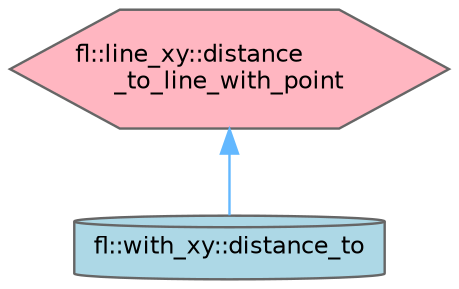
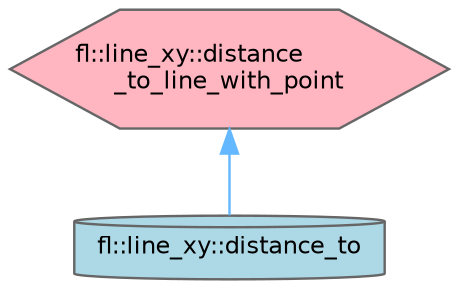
node "fl::with_xy::distance_to": label "fl::with_xy::distance_to" -> "fl::line_xy::distance_to"
